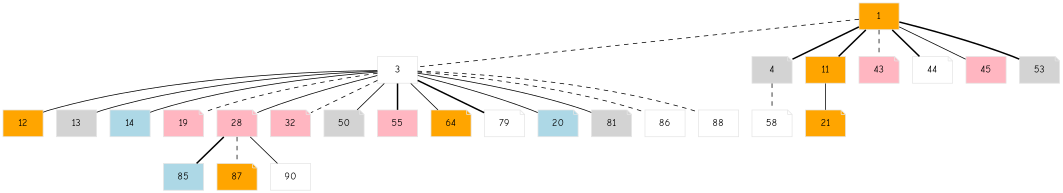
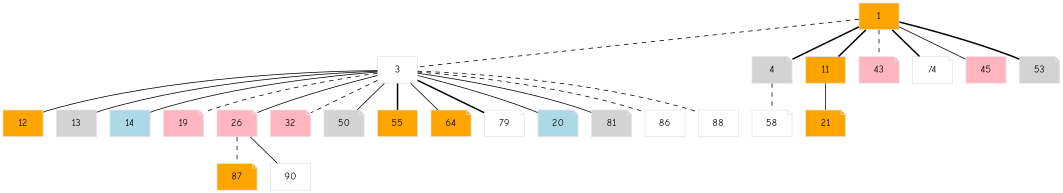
node "44": label "44" -> "74"
node "28": label "28" -> "26"
node "55": fillcolor lightpink -> orange
node "85": removed
